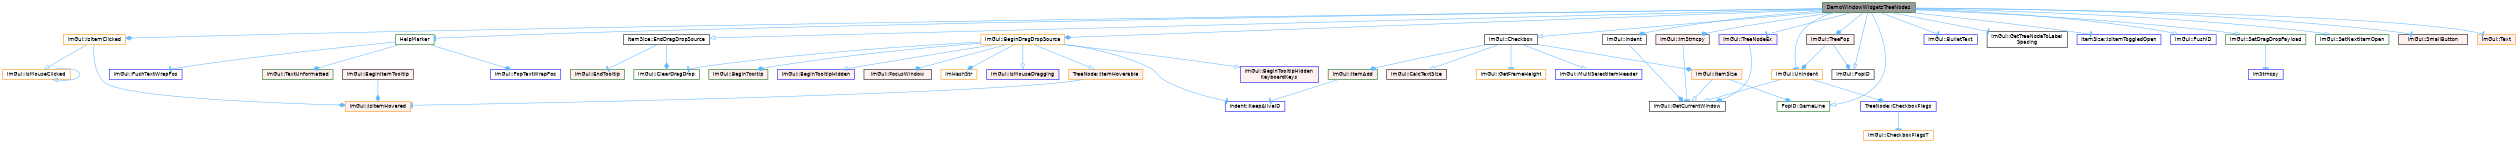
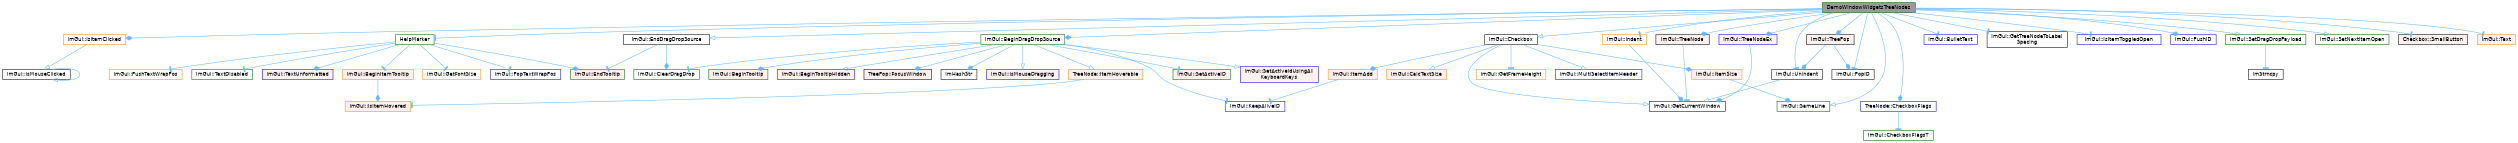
edge "DemoWindowWidgetsTreeNodes" -> "ImGui::PushID": arrowhead onormal -> diamond
edge "DemoWindowWidgetsTreeNodes" -> "ImGui::Indent": arrowhead diamond -> tee
edge "DemoWindowWidgetsTreeNodes" -> "ImGui::TreeNodeEx": arrowhead tee -> diamond
node "ItemSize::EndDragDropSource": label "ItemSize::EndDragDropSource" -> "ImGui::EndDragDropSource"
node "ImGui::BeginDragDropSource": color darkorange -> darkgreen
node "ImGui::Indent": color black -> darkorange
node "ImGui::ImStrncpy": label "ImGui::ImStrncpy" -> "ImGui::TreeNode"
edge "DemoWindowWidgetsTreeNodes" -> "ImGui::PopID": arrowhead onormal -> tee
node "ItemSize::IsItemToggledOpen": label "ItemSize::IsItemToggledOpen" -> "ImGui::IsItemToggledOpen"
node "ImGui::SmallButton": label "ImGui::SmallButton" -> "Checkbox::SmallButton"
edge "HelpMarker" -> "ImGui::EndTooltip": added
edge "HelpMarker" -> "ImGui::BeginItemTooltip": added
edge "HelpMarker" -> "ImGui::PopTextWrapPos": arrowhead diamond -> tee
node "ImGui::IsMouseClicked": color darkorange -> black
node "ImGui::PushTextWrapPos": color blue -> darkorange
node "ImGui::TextDisabled": added
node "ImGui::TextUnformatted": color darkgreen -> blue
node "ImGui::BeginItemTooltip": color black -> darkorange
node "ImGui::GetFontSize": added
node "ImGui::FocusWindow": label "ImGui::FocusWindow" -> "TreePop::FocusWindow"
node "ImHashStr": color darkorange -> black
node "ImGui::SetActiveID": added
node "ImGui::BeginTooltipHidden KeyboardKeys": label "ImGui::BeginTooltipHidden KeyboardKeys" -> "ImGui::SetActiveIdUsingAll KeyboardKeys"
node "ImGui::ItemAdd": color darkgreen -> darkorange
node "ImGui::CalcTextSize": color black -> darkorange
node "ImGui::Unindent": color darkorange -> black
node "ImStrncpy": color blue -> black
edge "ImGui::ItemSize" -> "ImGui::GetCurrentWindow": now "ImGui::Checkbox" -> "ImGui::GetCurrentWindow"
edge "ImGui::Unindent" -> "TreeNode::CheckboxFlags": now "DemoWindowWidgetsTreeNodes" -> "TreeNode::CheckboxFlags"
edge "ImGui::IsItemClicked" -> "ImGui::IsItemHovered": removed
node "Indent::KeepAliveID": label "Indent::KeepAliveID" -> "ImGui::KeepAliveID"
node "PopID::SameLine": label "PopID::SameLine" -> "ImGui::SameLine"
node "ImGui::CheckboxFlagsT": color darkorange -> darkgreen
